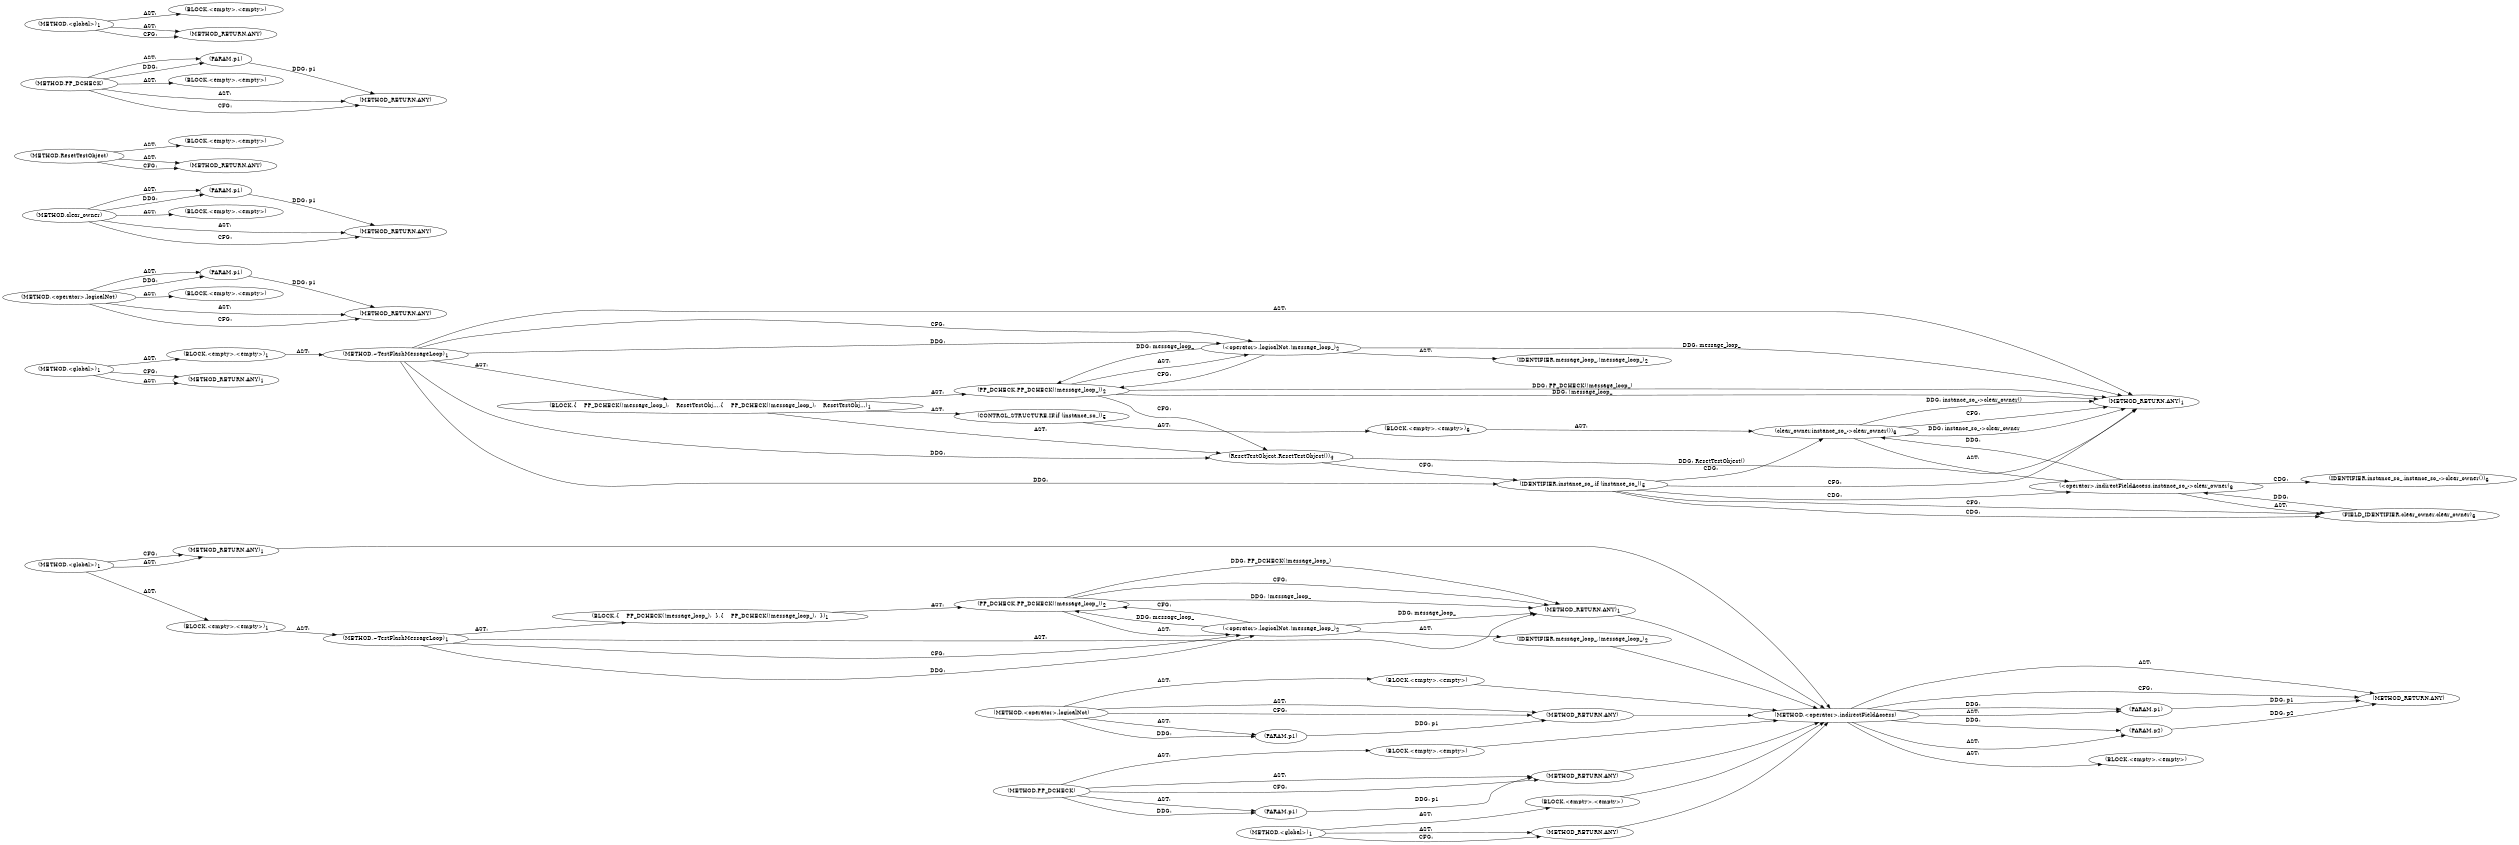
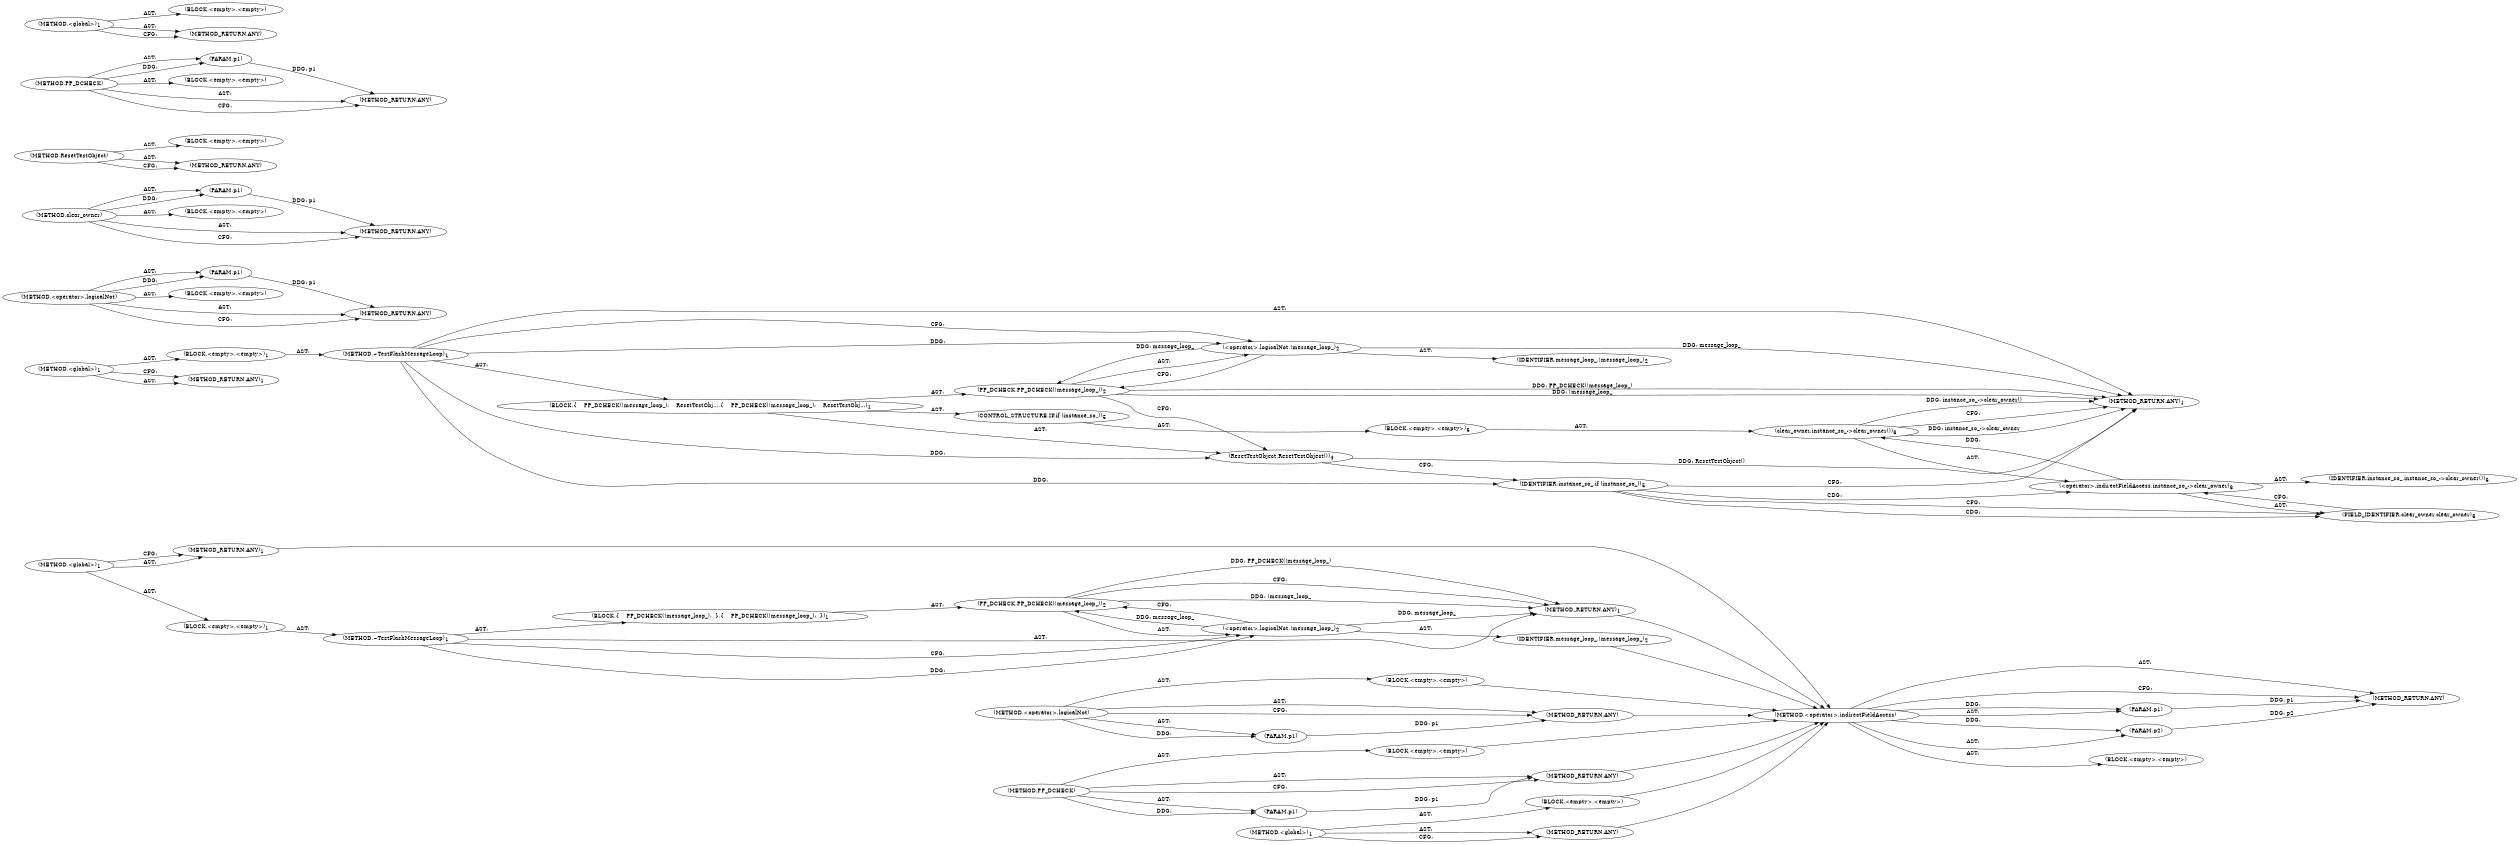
edge "(IDENTIFIER,instance_so_,if (instance_so_))" -> "(clear_owner,instance_so_->clear_owner())": removed, label "CDG:"
edge "(<operator>.indirectFieldAccess,instance_so_->clear_owner)" -> "(IDENTIFIER,instance_so_,instance_so_->clear_owner())": label "CDG: " -> "AST: "
edge "(FIELD_IDENTIFIER,clear_owner,clear_owner)" -> "(<operator>.indirectFieldAccess,instance_so_->clear_owner)": label "DDG: " -> "CFG: "
